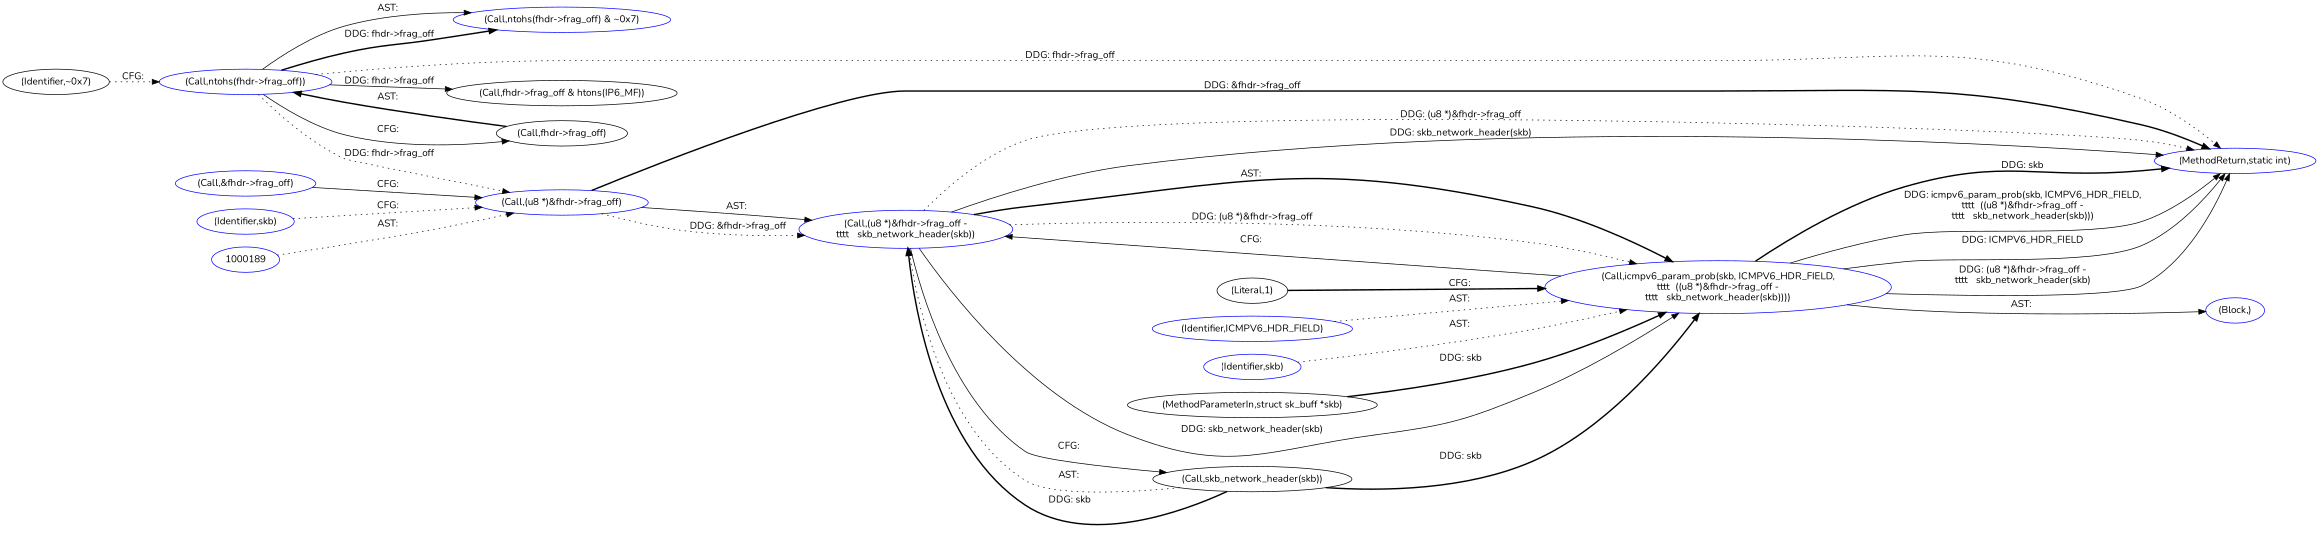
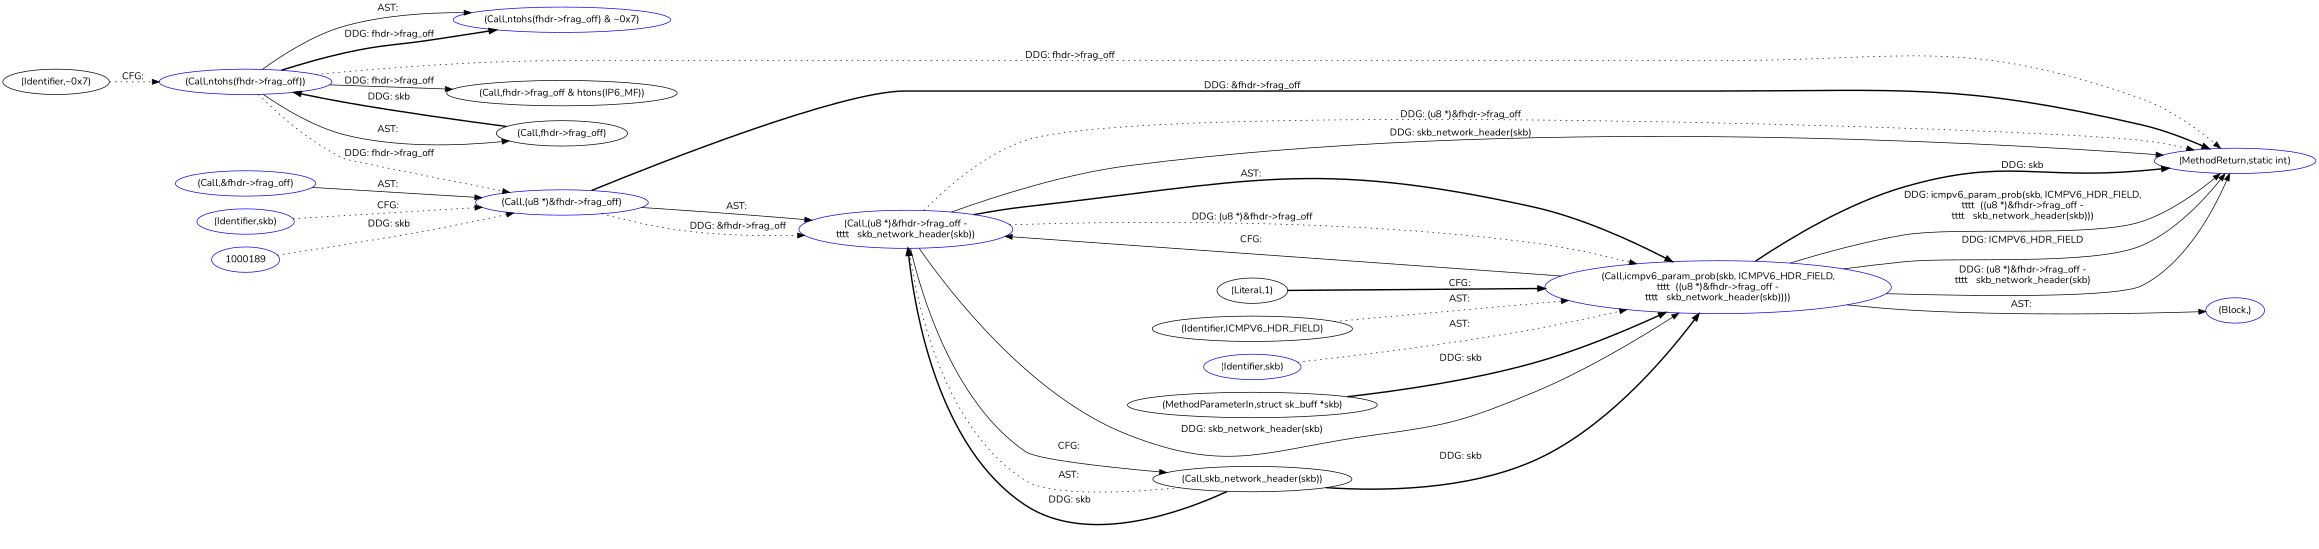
edge "(Call,fhdr->frag_off)" -> "(Call,ntohs(fhdr->frag_off))": label "AST: " -> "DDG: skb"
edge "(Call,ntohs(fhdr->frag_off))" -> "(Call,fhdr->frag_off)": label "CFG: " -> "AST: "
edge "(Call,&fhdr->frag_off)" -> "(Call,(u8 *)&fhdr->frag_off)": label "CFG: " -> "AST: "
edge "1000189" -> "(Call,(u8 *)&fhdr->frag_off)": label "AST: " -> "DDG: skb"
node "(Identifier,ICMPV6_HDR_FIELD)": color blue -> black
